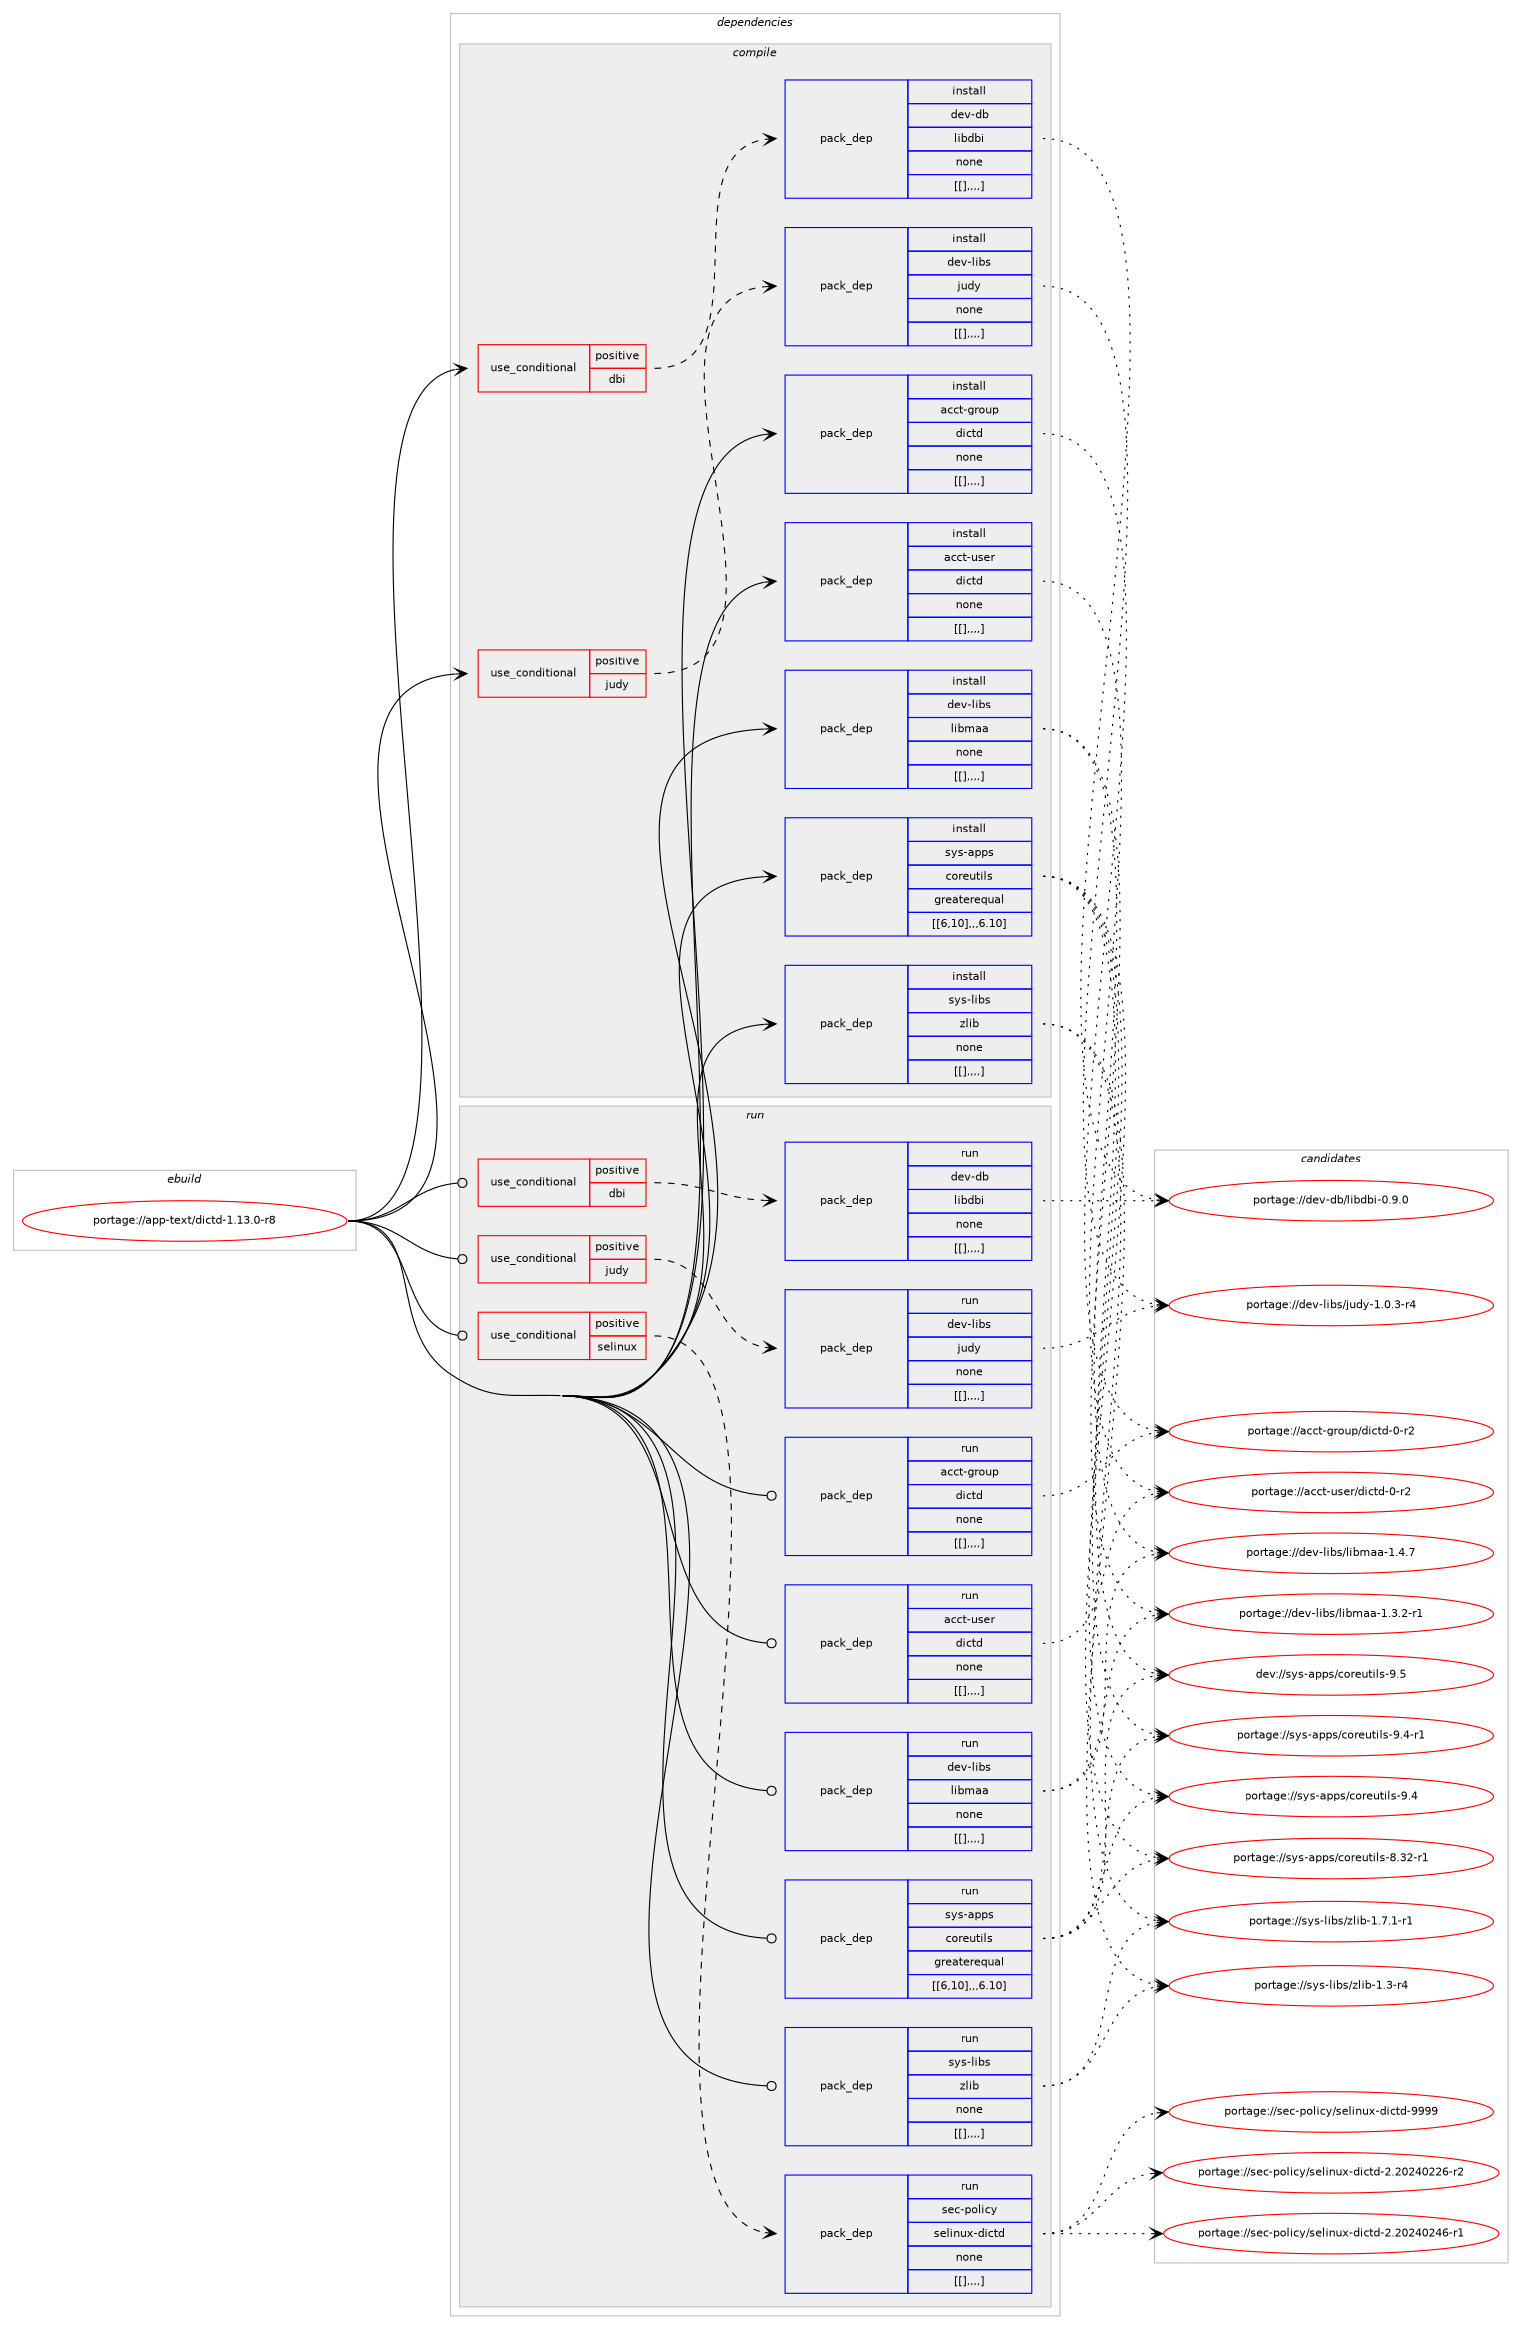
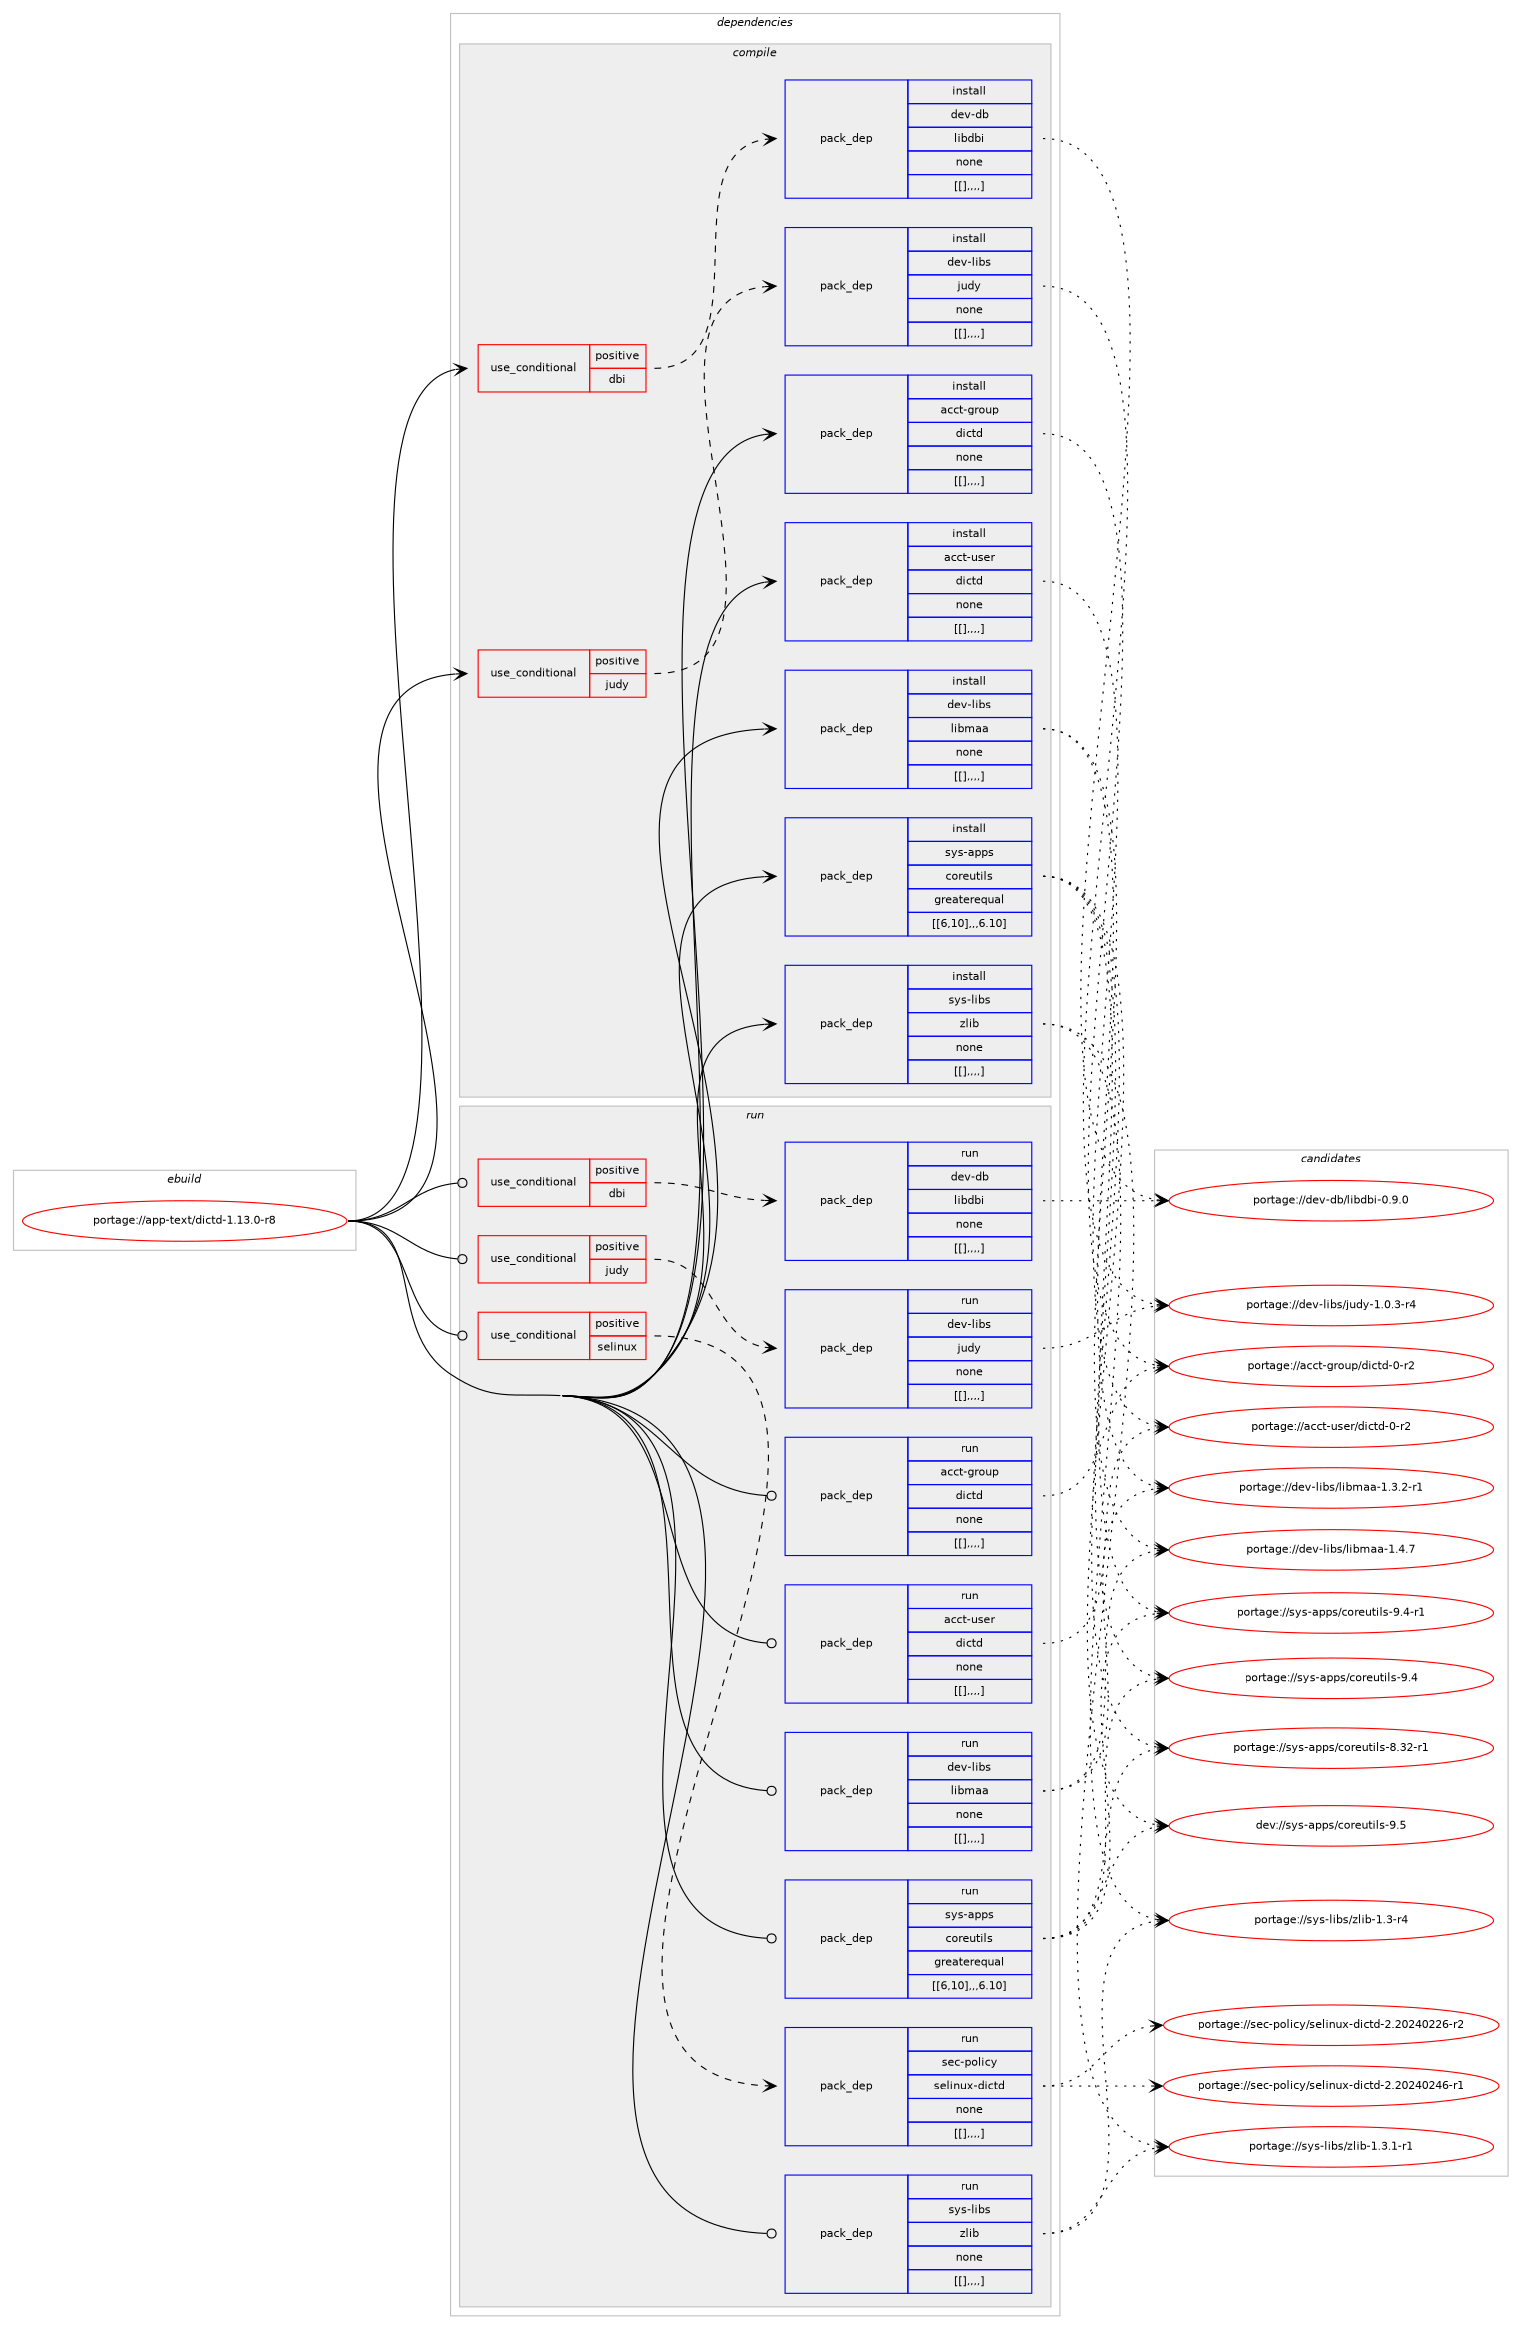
node "portage://sys-libs/zlib-1.7.1-r1": label "portage://sys-libs/zlib-1.7.1-r1" -> "portage://sys-libs/zlib-1.3.1-r1"
node "portage://sec-policy/selinux-dictd-9999": removed
